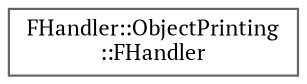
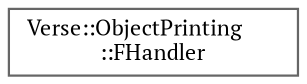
node "FHandler::ObjectPrinting ::FHandler": label "FHandler::ObjectPrinting ::FHandler" -> "Verse::ObjectPrinting ::FHandler"
